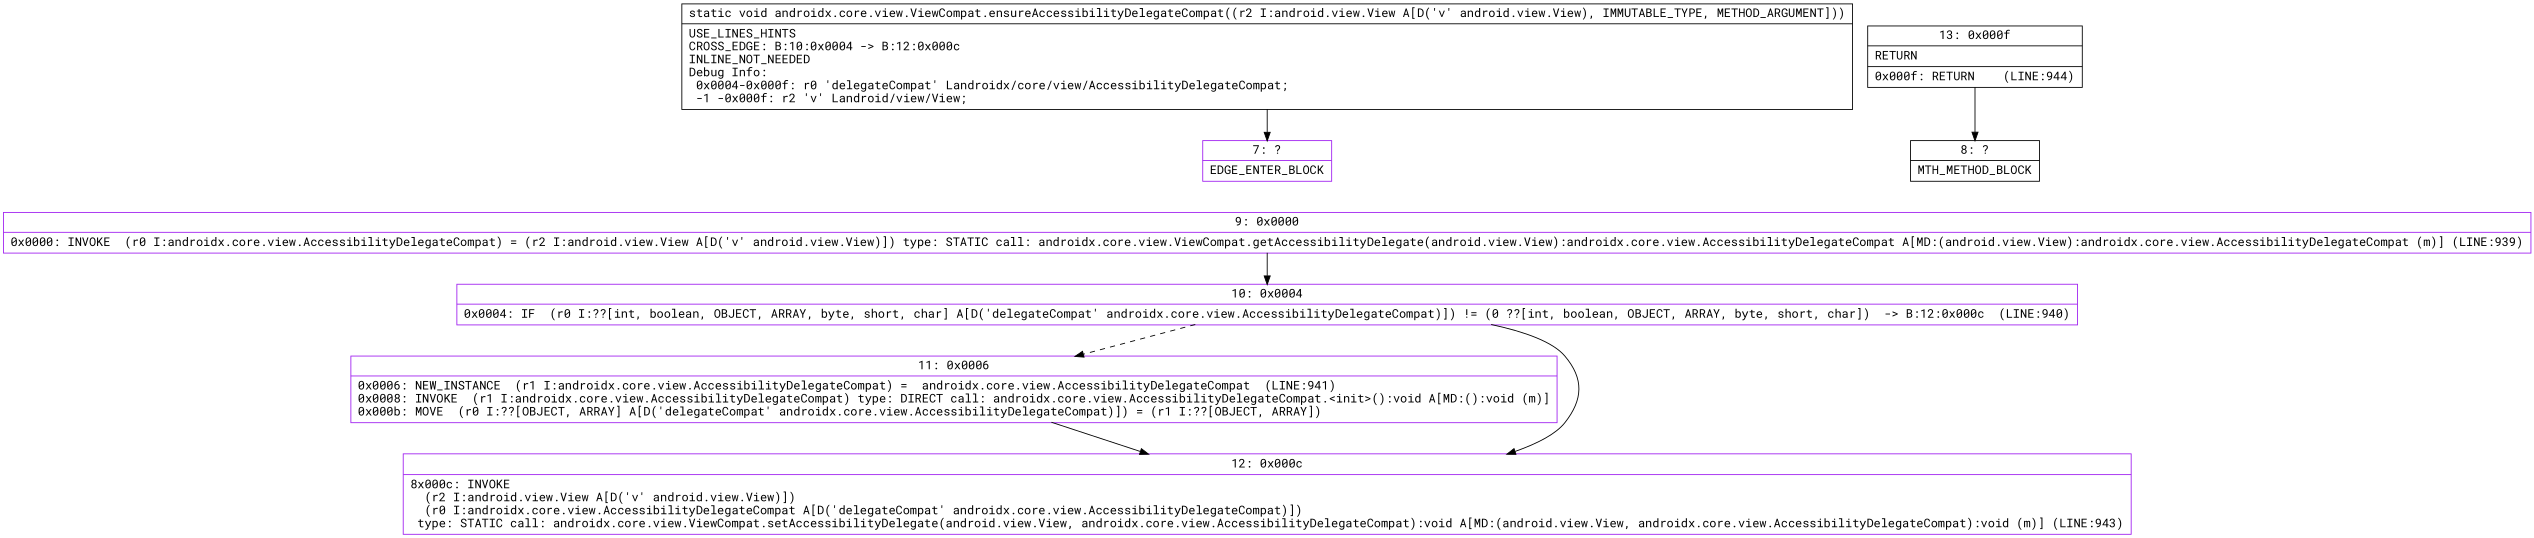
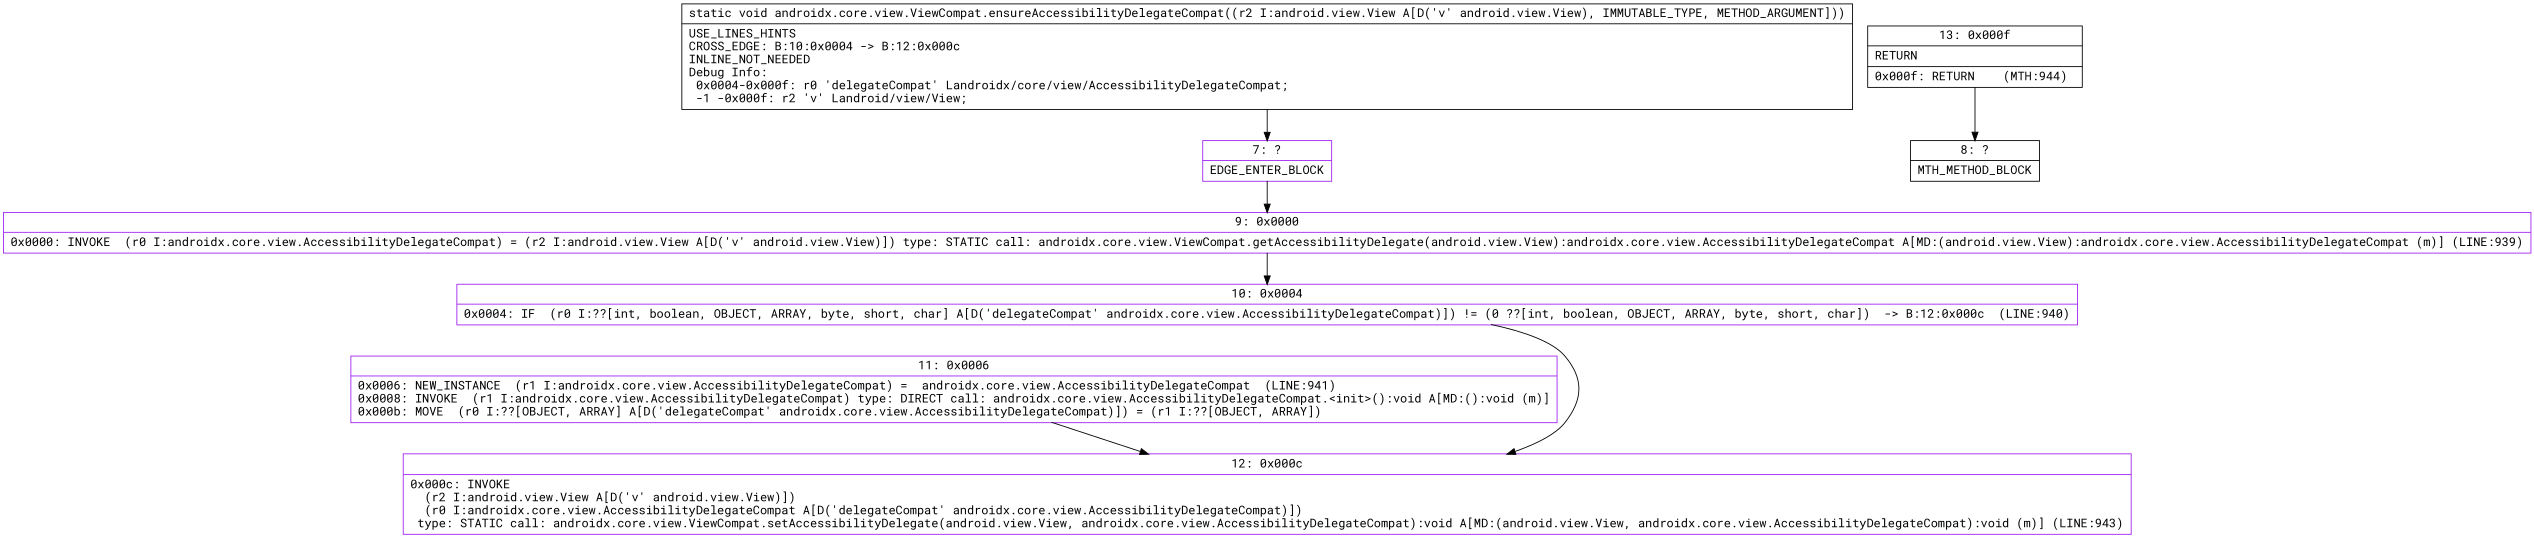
node "13: 0x000f": text "0x000f: RETURN    (LINE:944)" -> "0x000f: RETURN    (MTH:944)"
edge "7: ?" -> "9: 0x0000": added
edge "10: 0x0004" -> "11: 0x0006": removed
node "12: 0x000c": text "8x000c: INVOKE" -> "0x000c: INVOKE"
